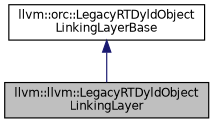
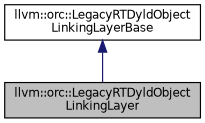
node "llvm::llvm::LegacyRTDyldObject LinkingLayer": label "llvm::llvm::LegacyRTDyldObject LinkingLayer" -> "llvm::orc::LegacyRTDyldObject LinkingLayer"
